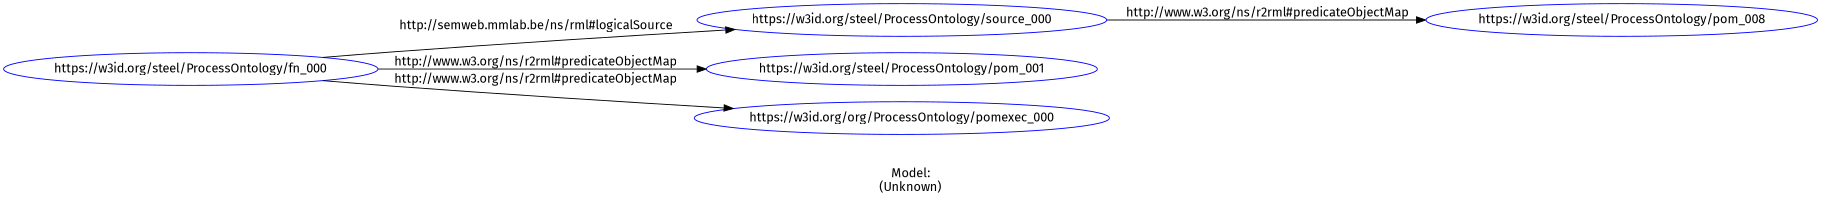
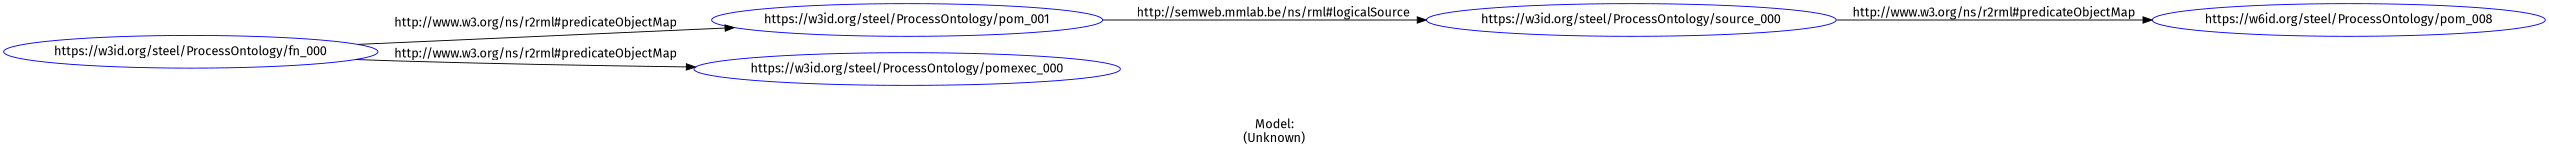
node "https://w3id.org/steel/ProcessOntology/pom_008": label "https://w3id.org/steel/ProcessOntology/pom_008" -> "https://w6id.org/steel/ProcessOntology/pom_008"
edge "https://w3id.org/steel/ProcessOntology/fn_000" -> "https://w3id.org/steel/ProcessOntology/source_000": now "https://w3id.org/steel/ProcessOntology/pom_001" -> "https://w3id.org/steel/ProcessOntology/source_000"
node "https://w3id.org/org/ProcessOntology/pomexec_000": label "https://w3id.org/org/ProcessOntology/pomexec_000" -> "https://w3id.org/steel/ProcessOntology/pomexec_000"
